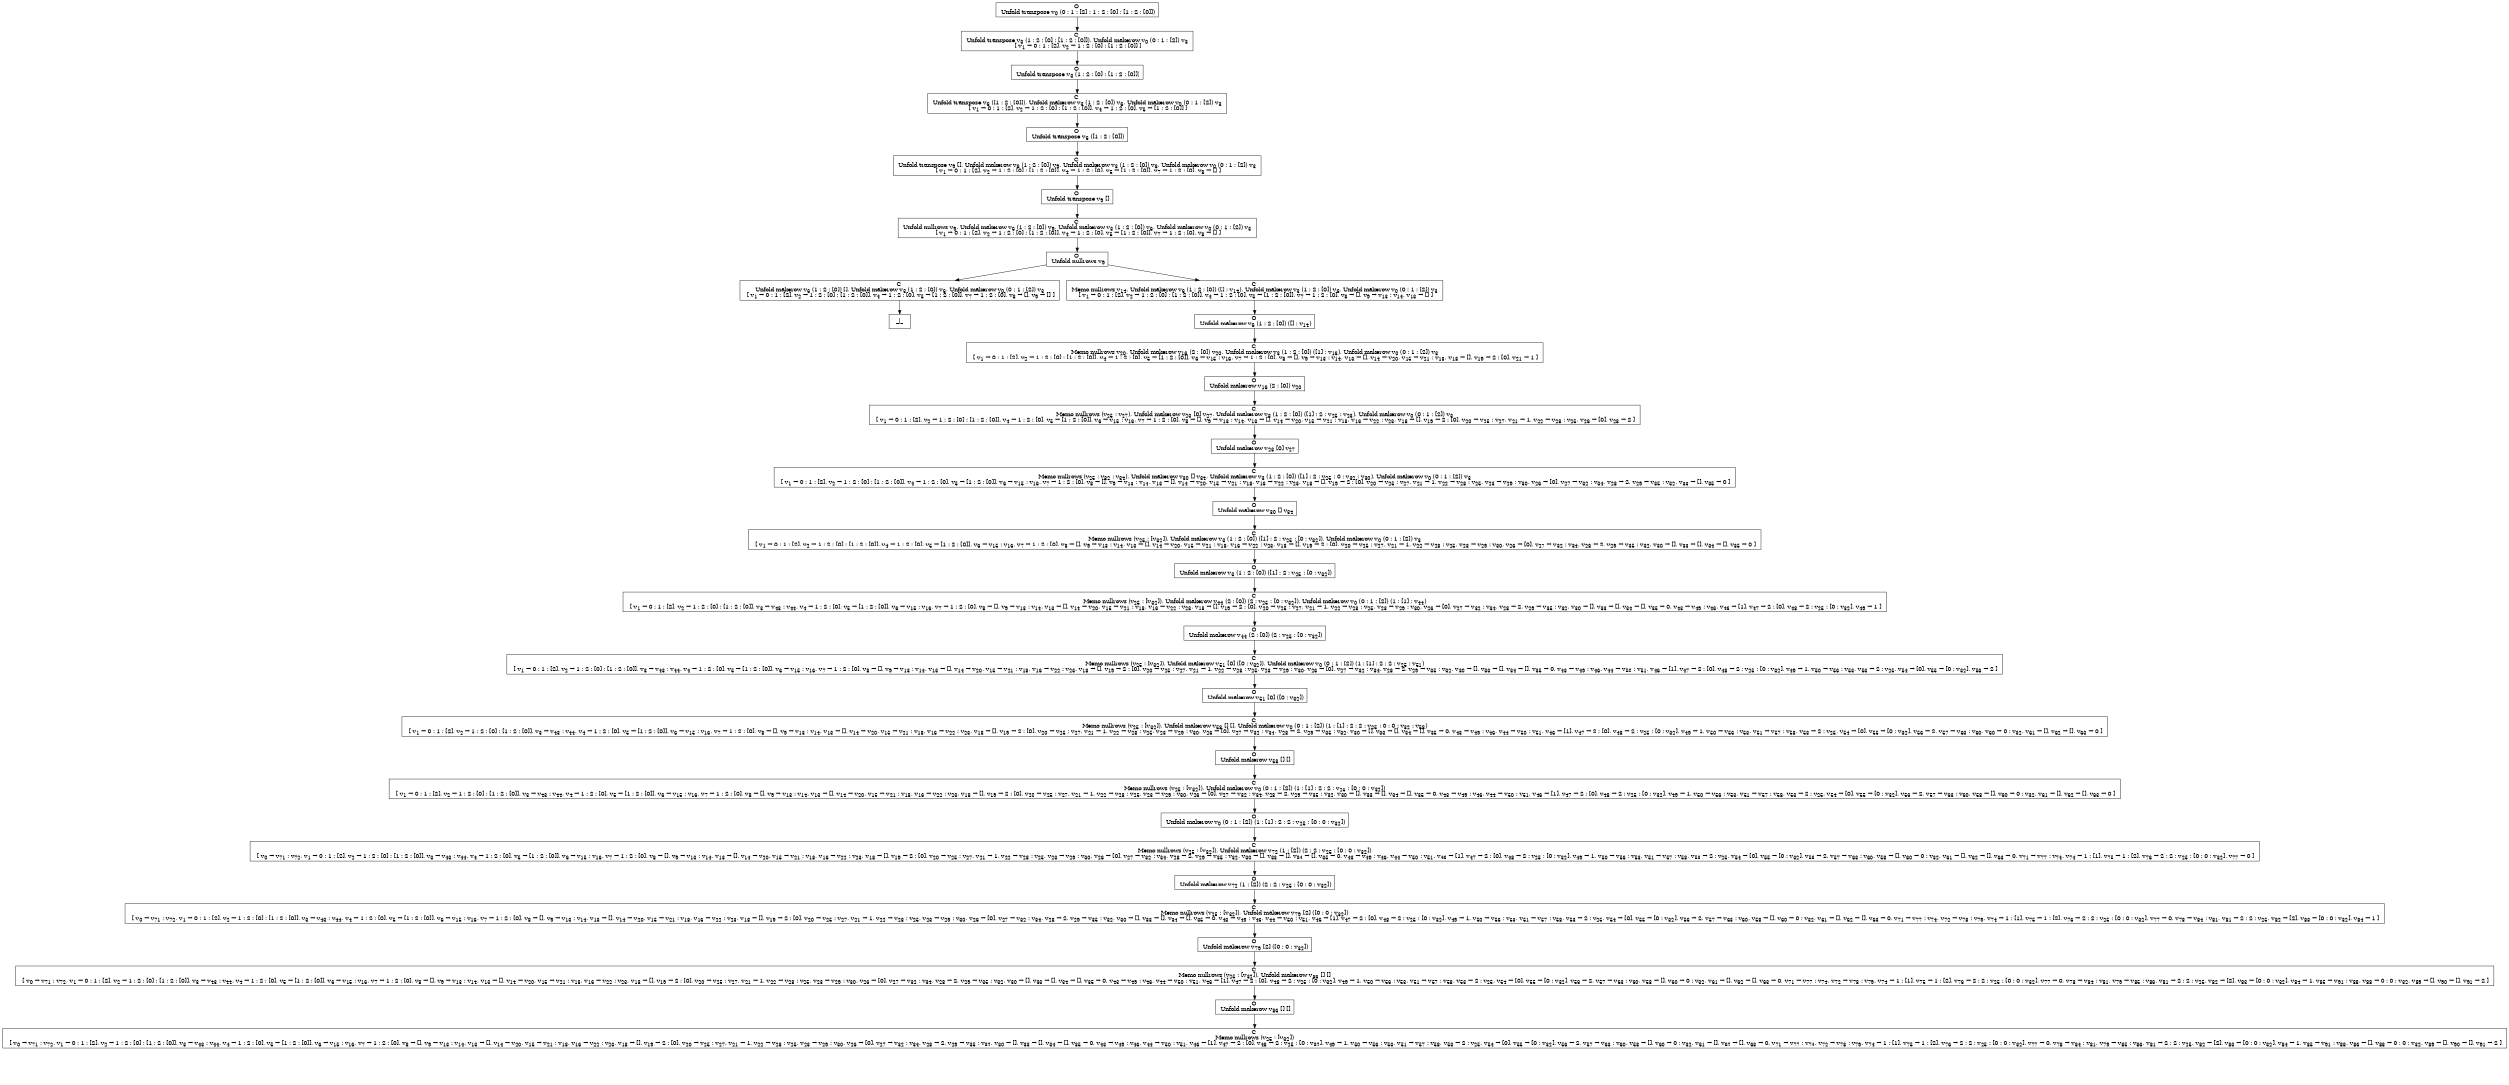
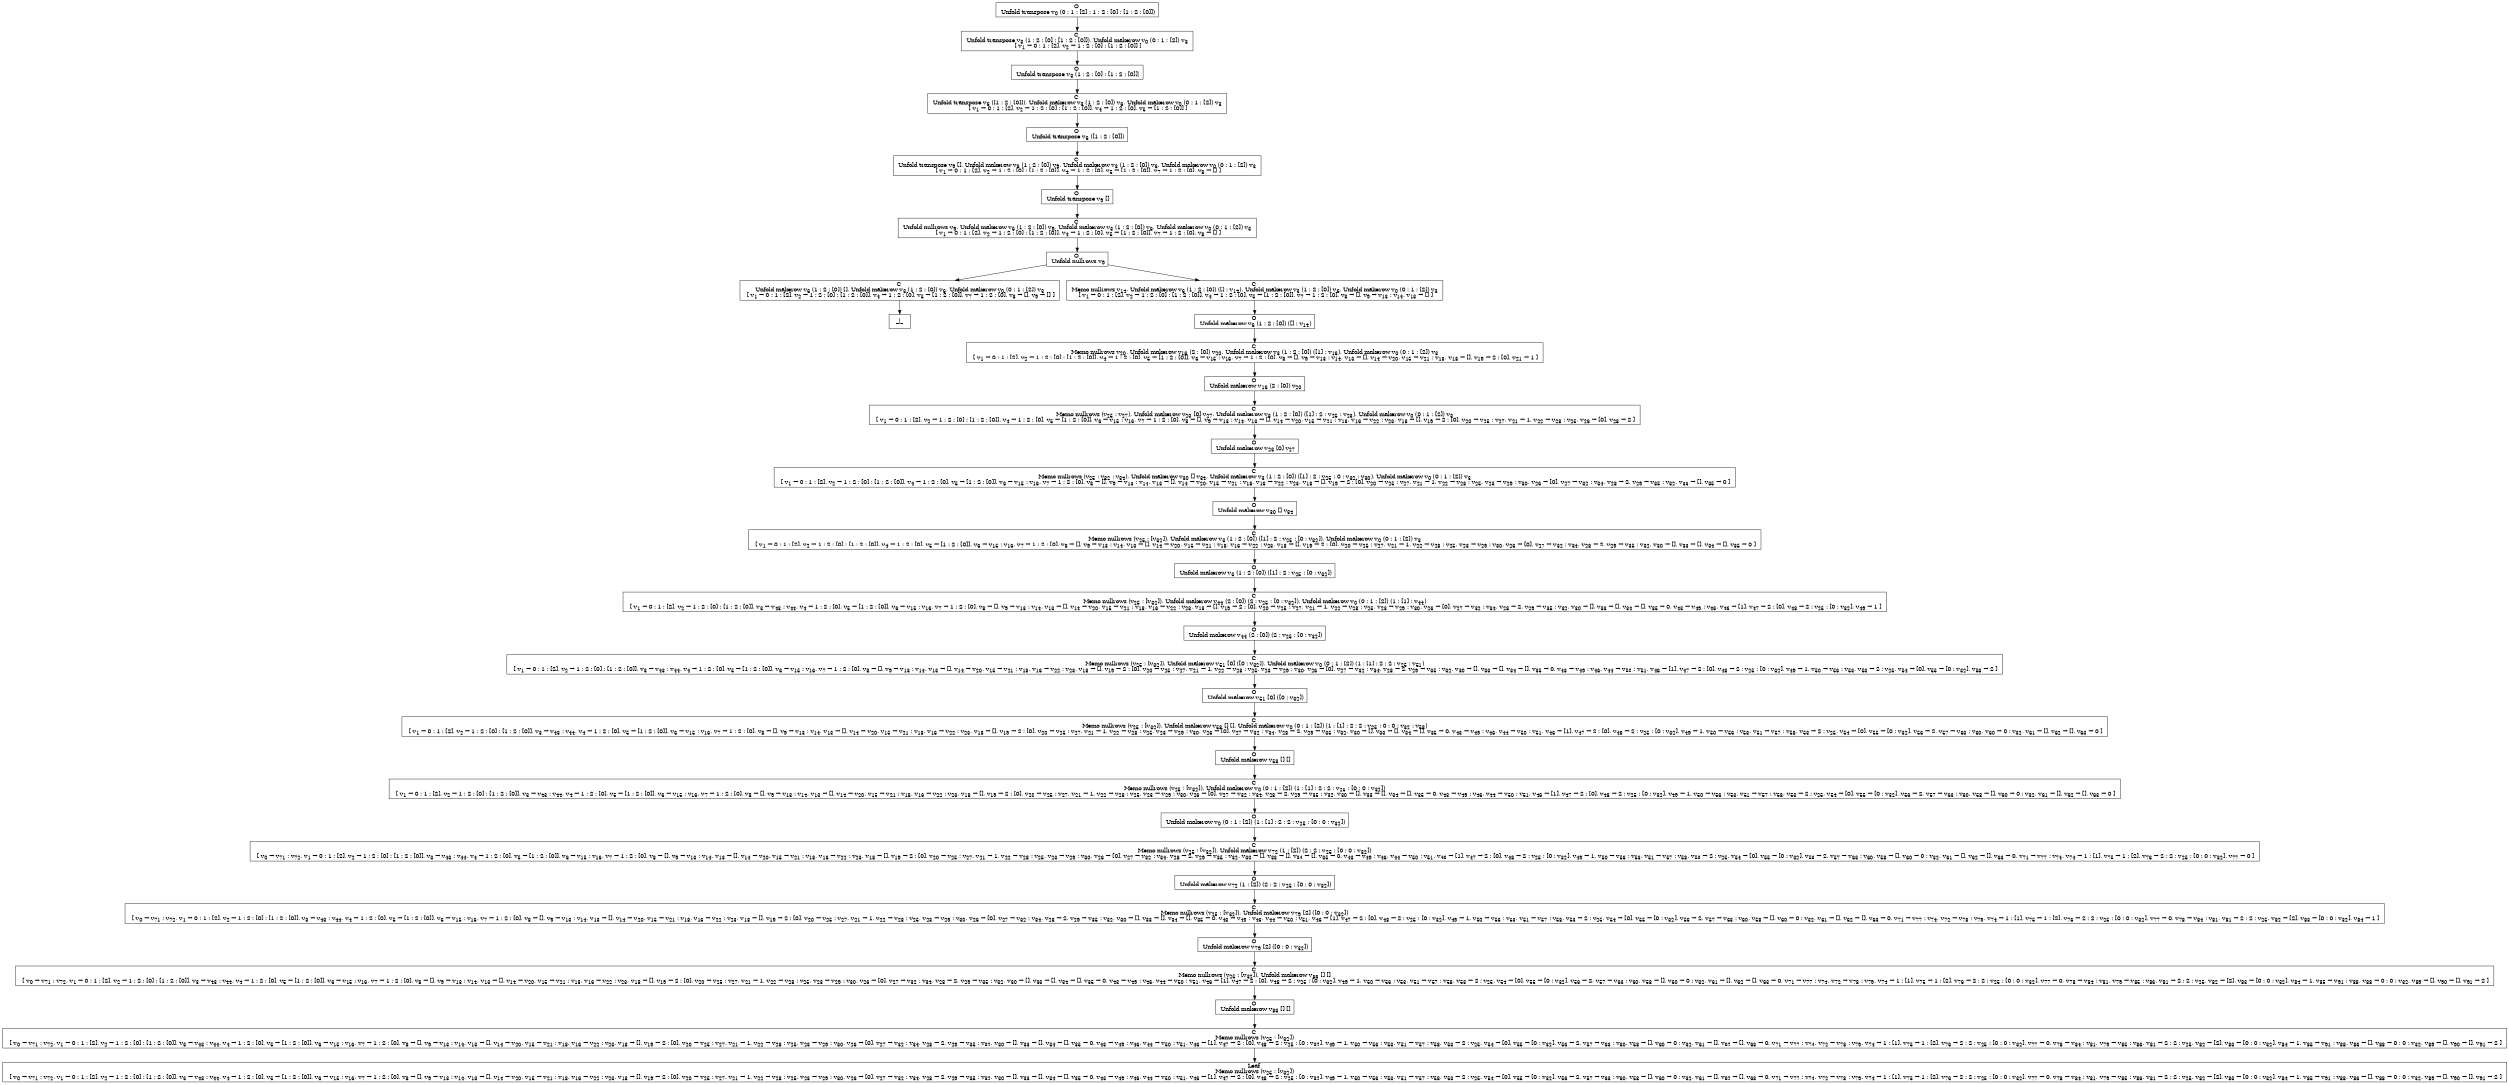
node "Leaf": added
